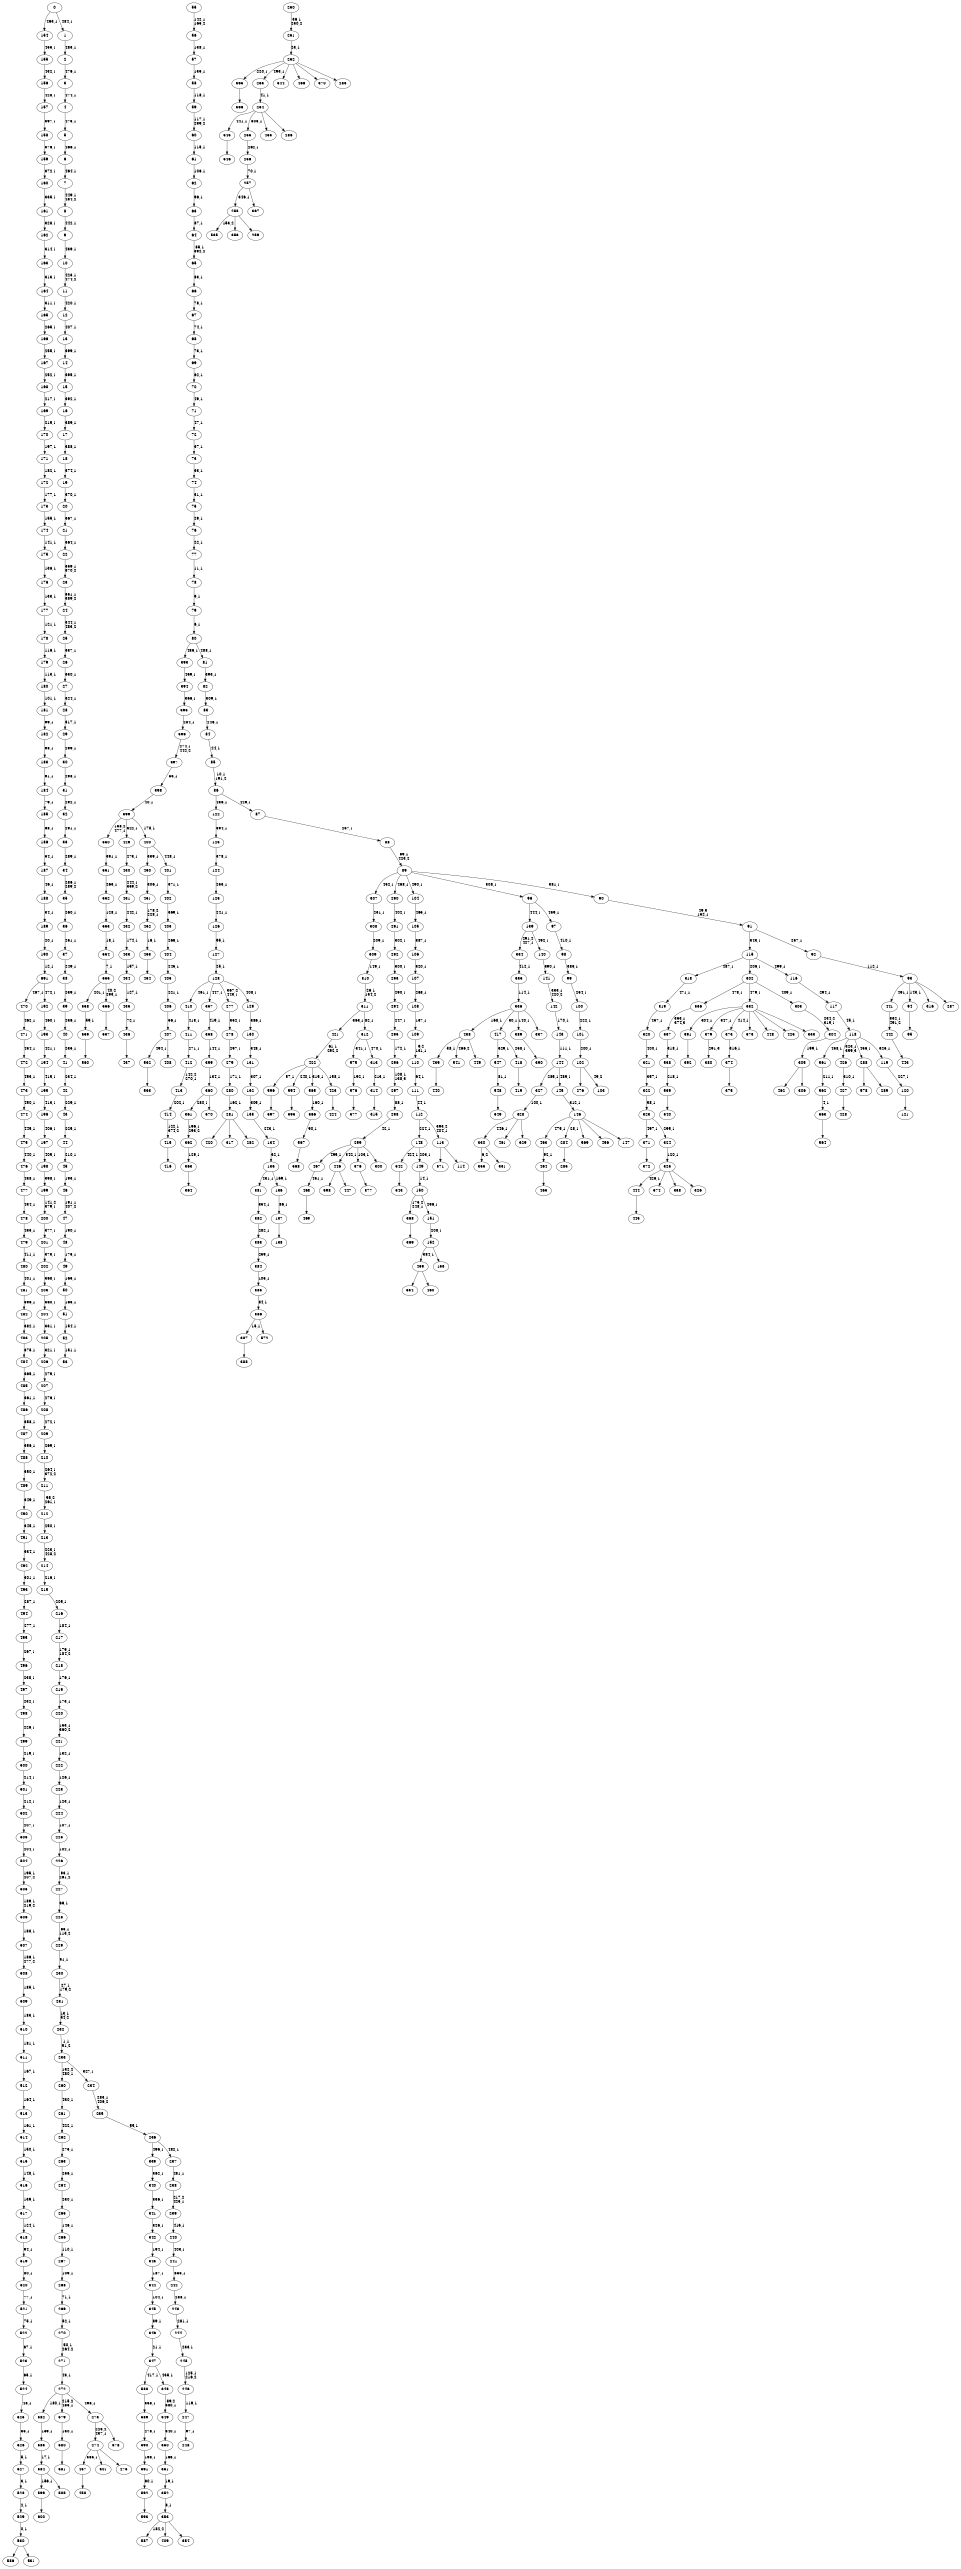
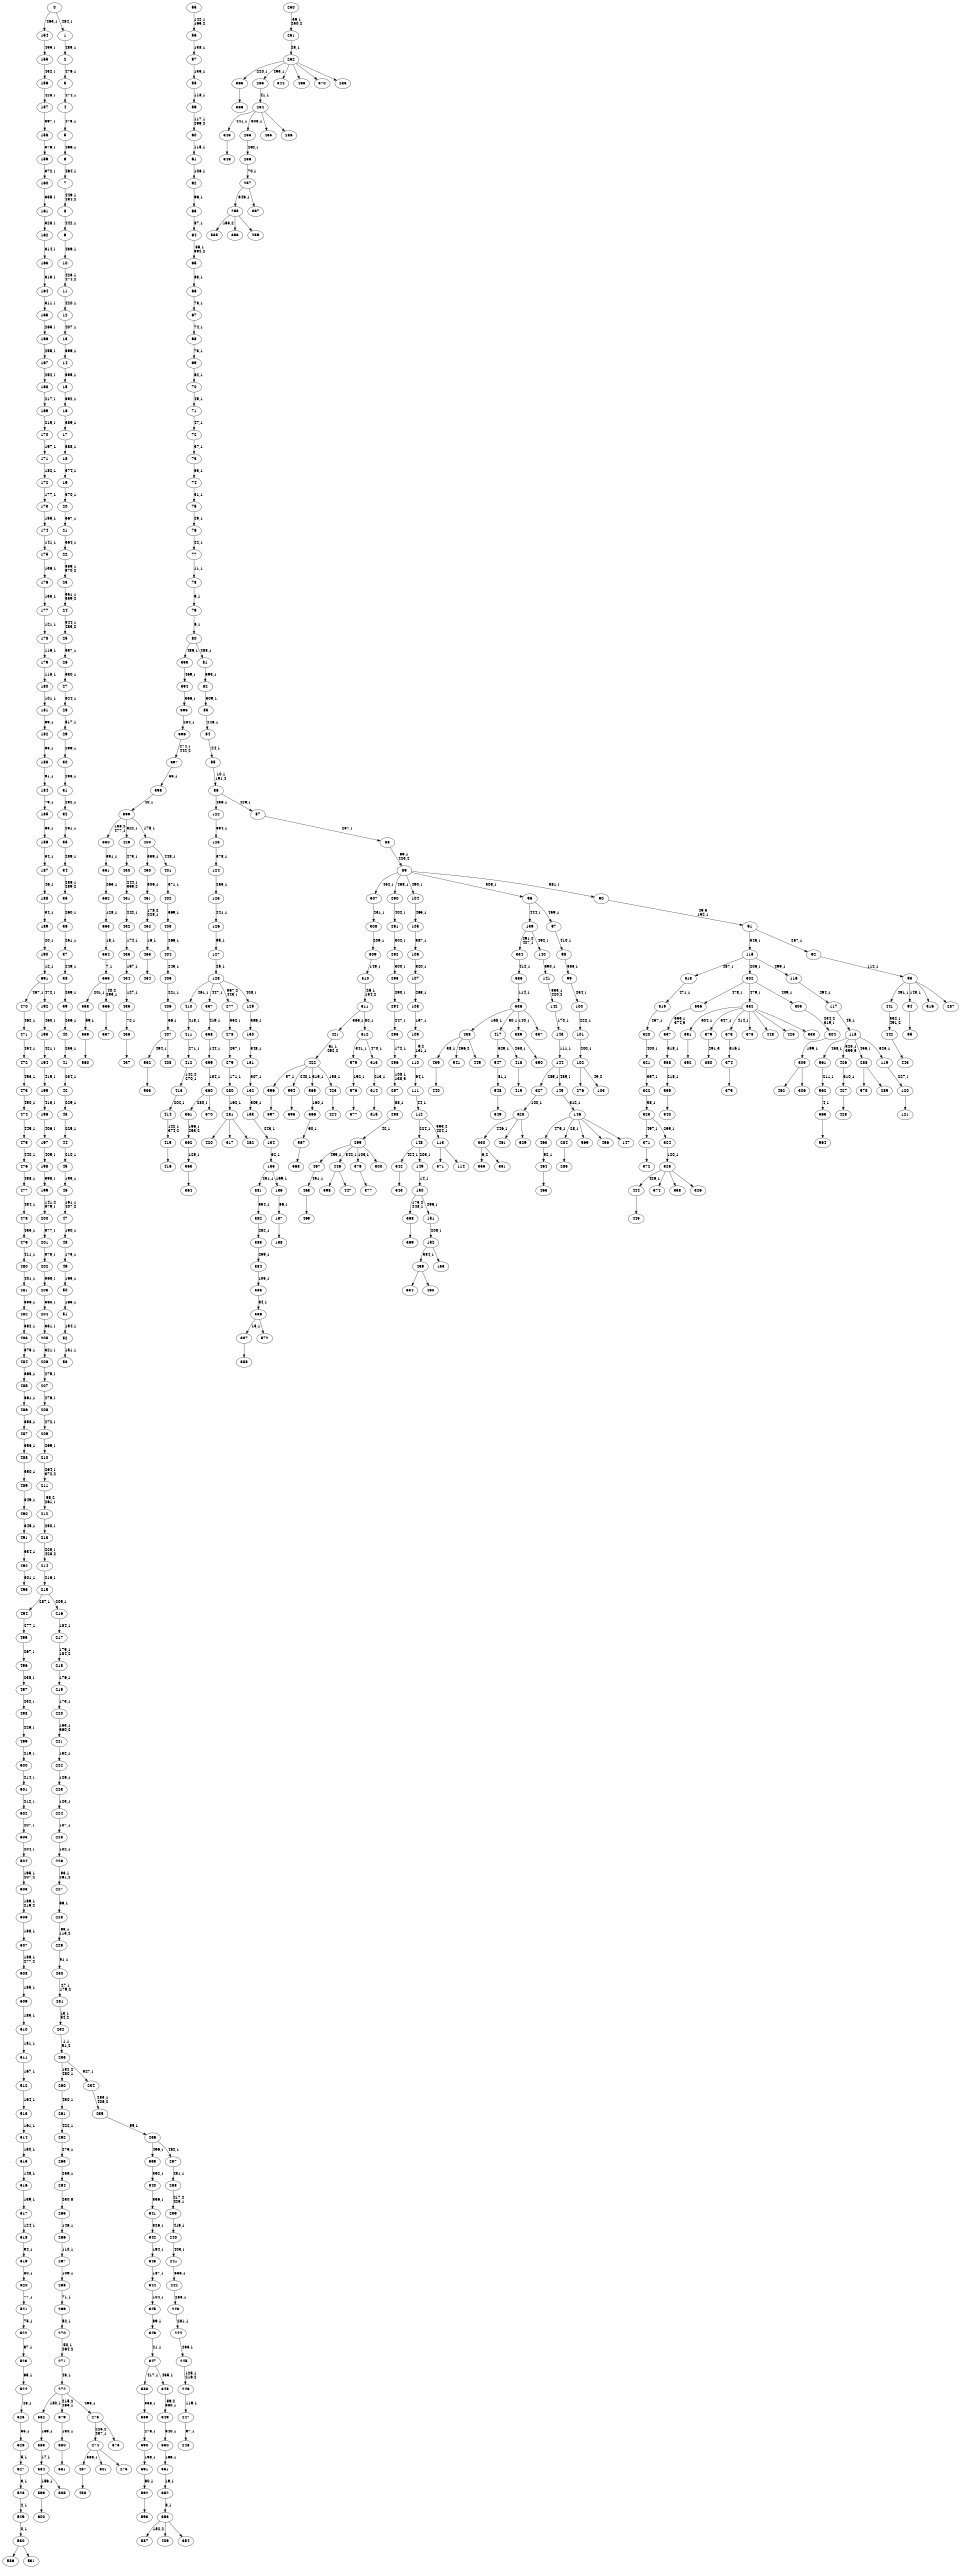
edge "493" -> "494": now "215" -> "494"
edge "264" -> "265": label "230,1" -> "230,8"
